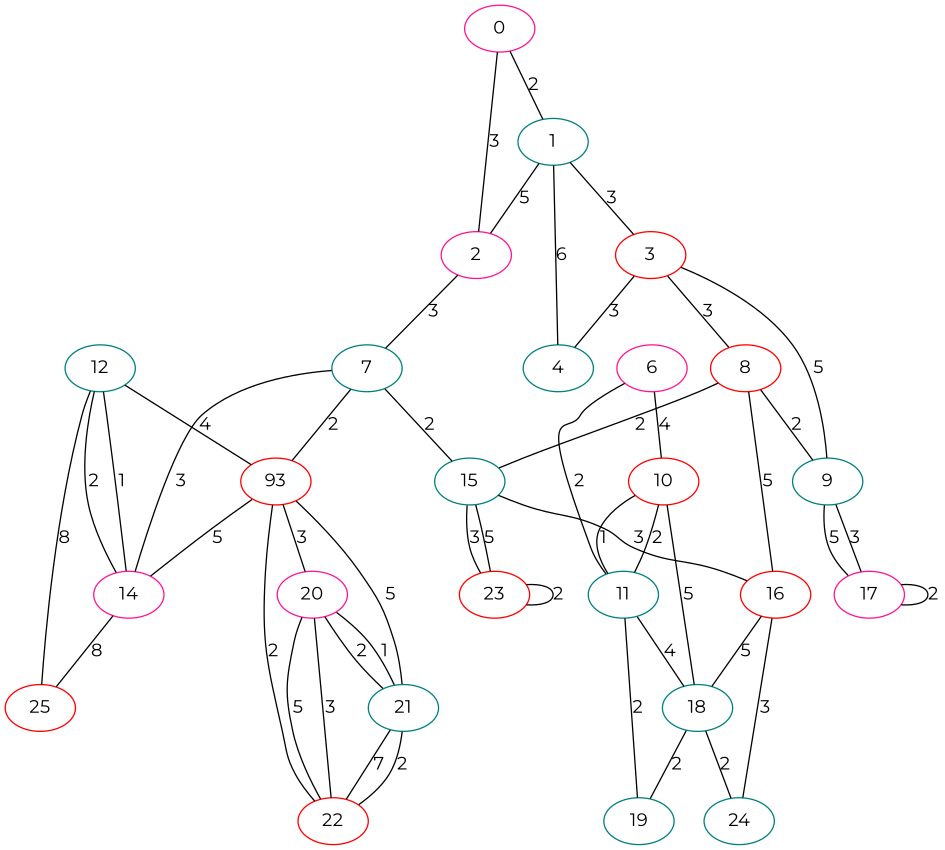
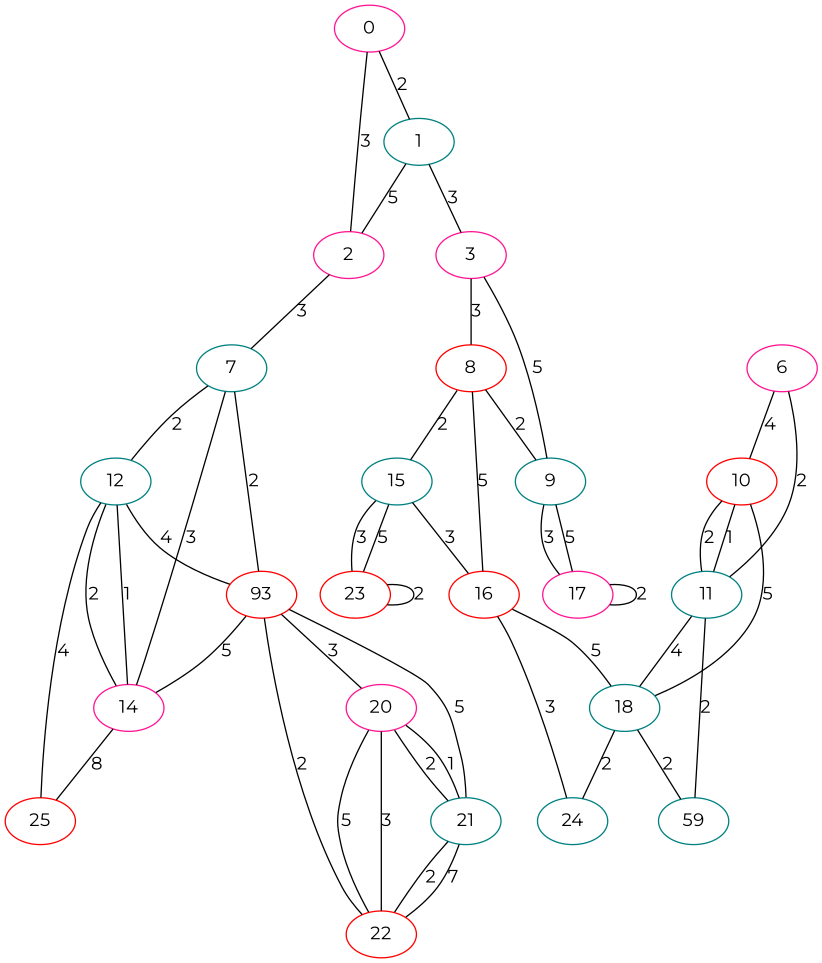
node "3": color red -> deeppink
node "4": removed
edge "7" -- "15": now "7" -- "12"
edge "12" -- "25": label "8" -> "4"
node "19": label "19" -> "59"
